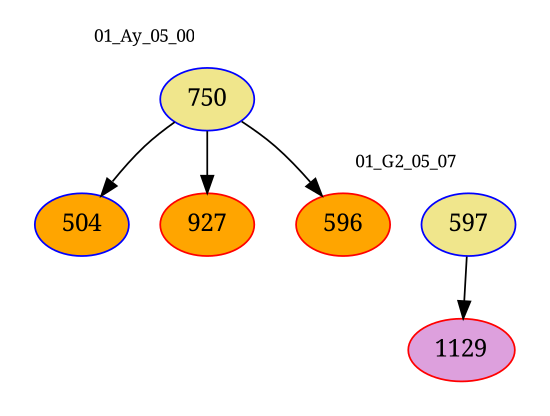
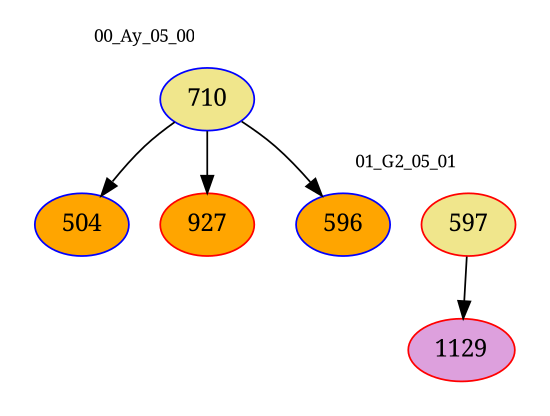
cluster "01_Ay_05_00": label "01_Ay_05_00" -> "00_Ay_05_00"
node "750": label "750" -> "710"
cluster "01_G2_05_07": label "01_G2_05_07" -> "01_G2_05_01"
node "596": color red -> blue
node "597": color blue -> red
